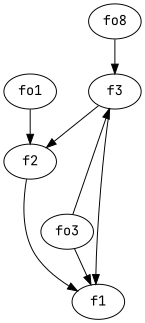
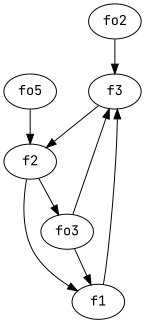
node "fo8": label "fo8" -> "fo2"
node "fo1": label "fo1" -> "fo5"
edge "f3" -> "f1": reversed
edge "f2" -> "fo3": added
